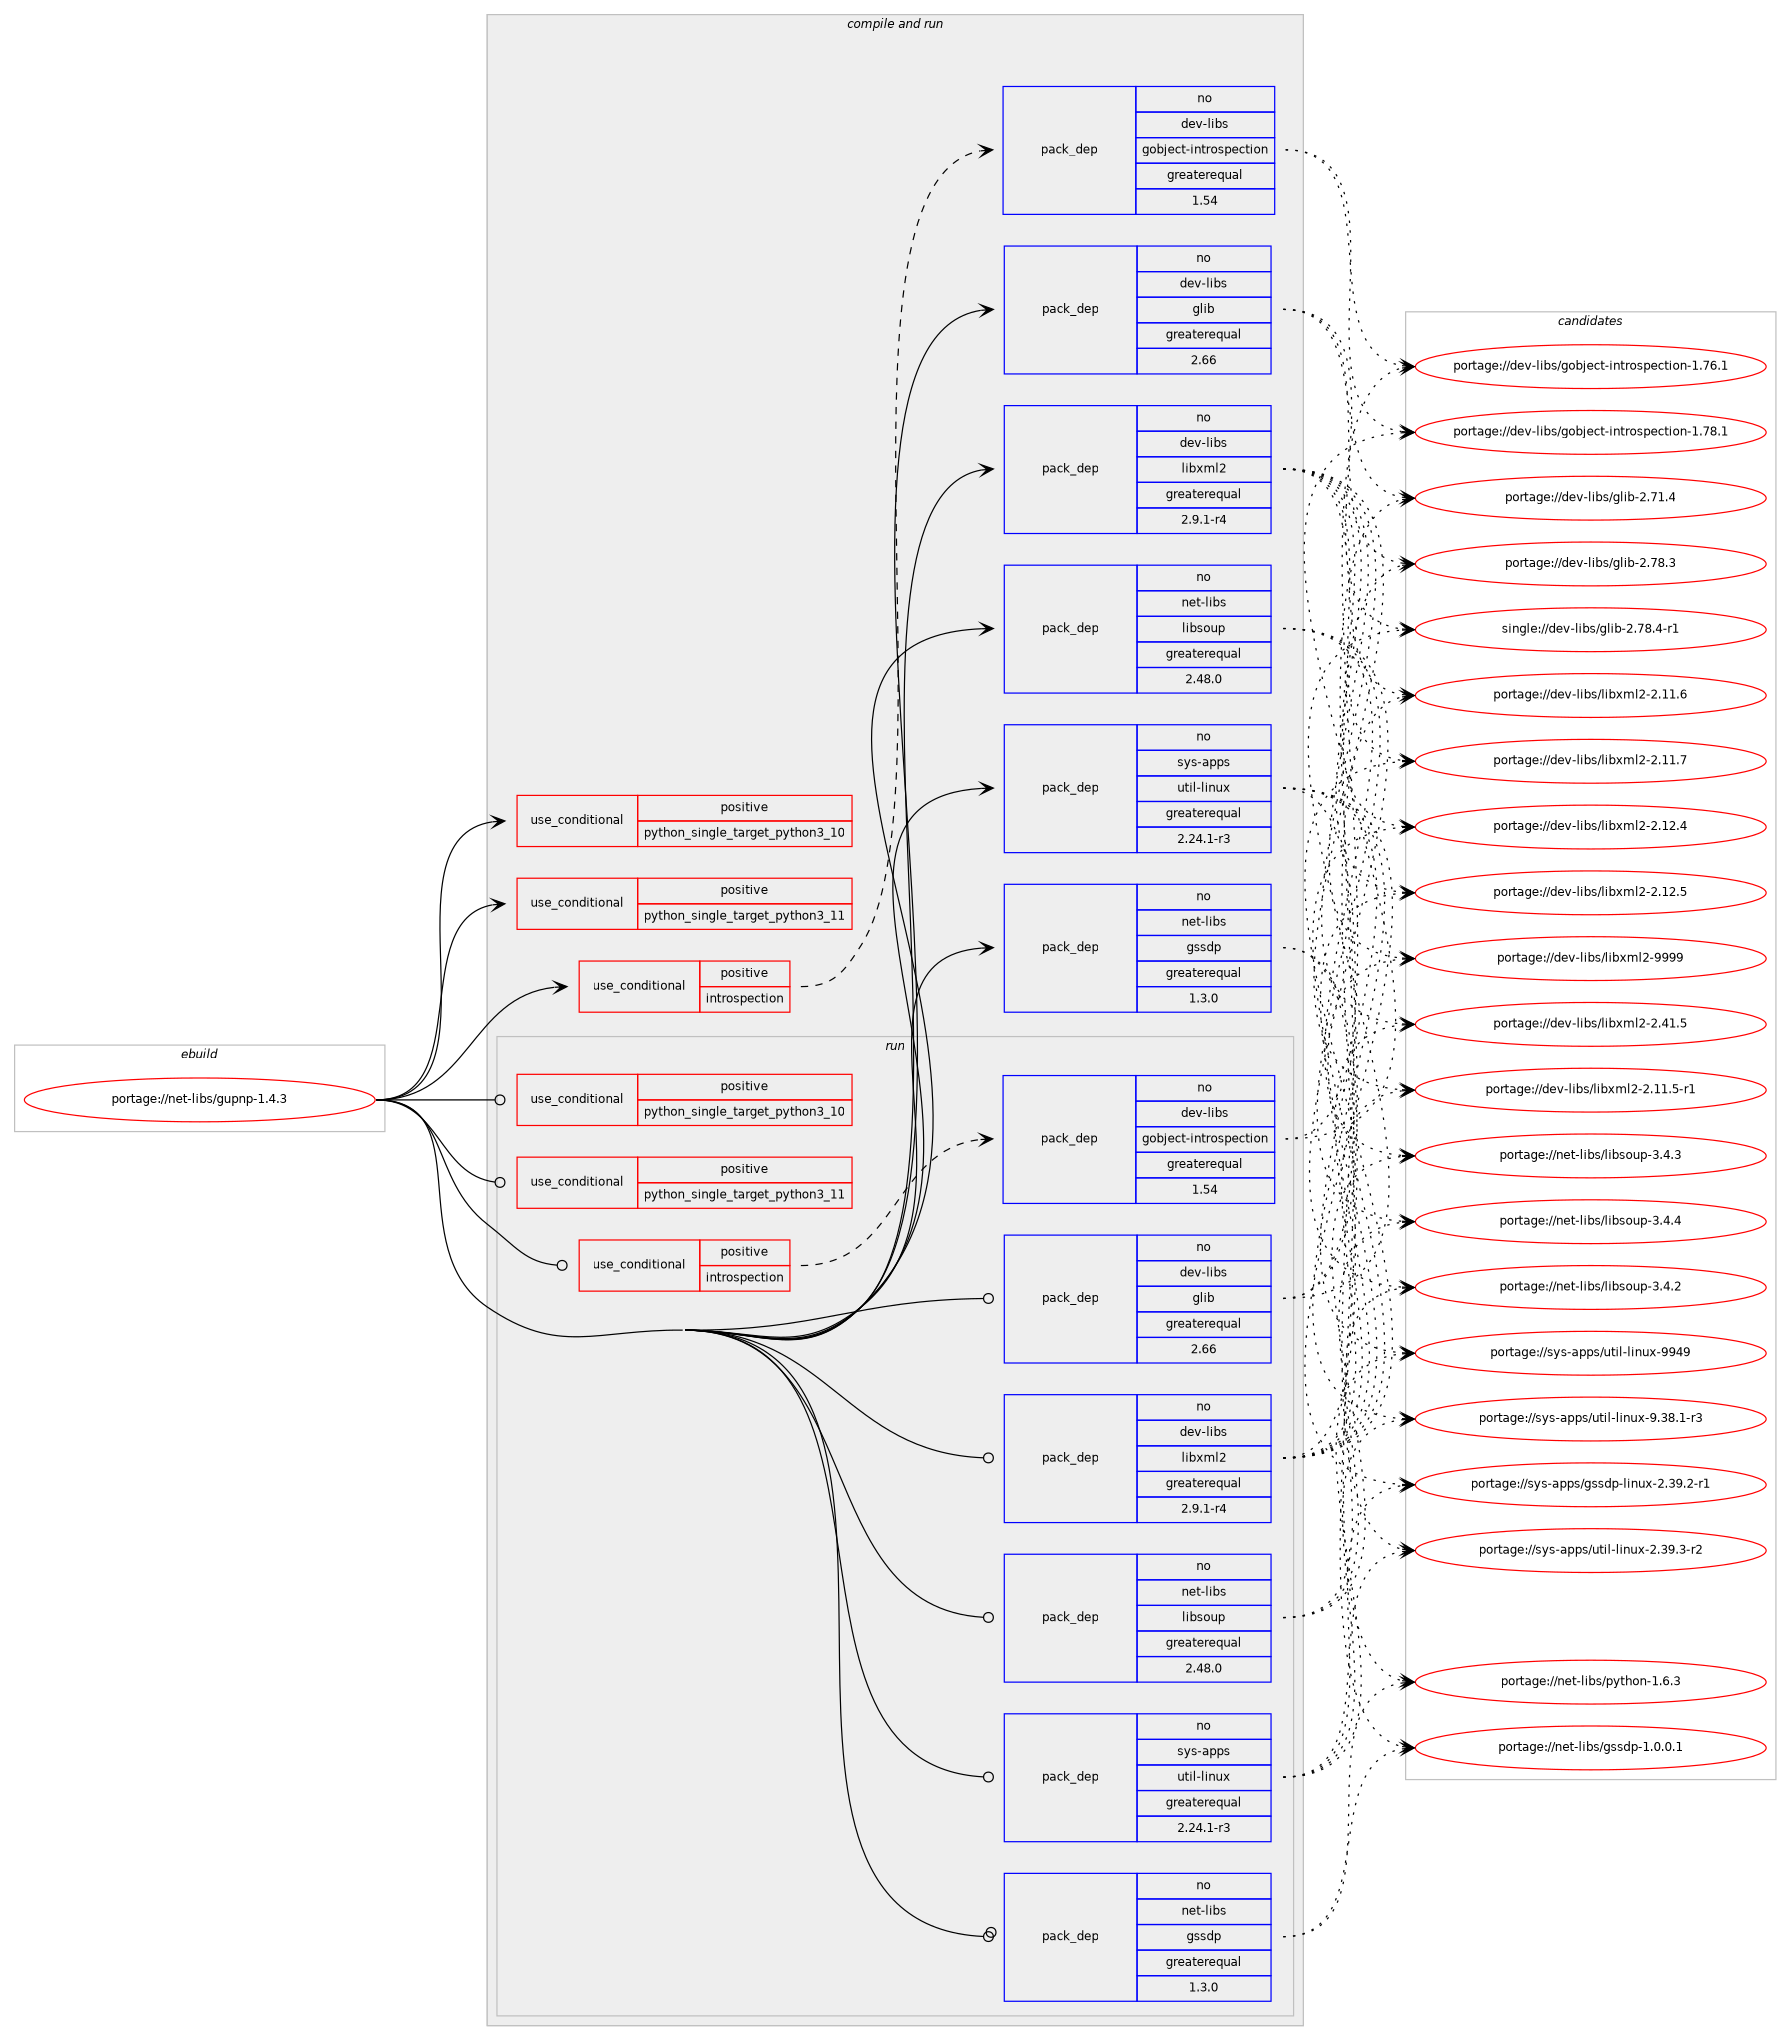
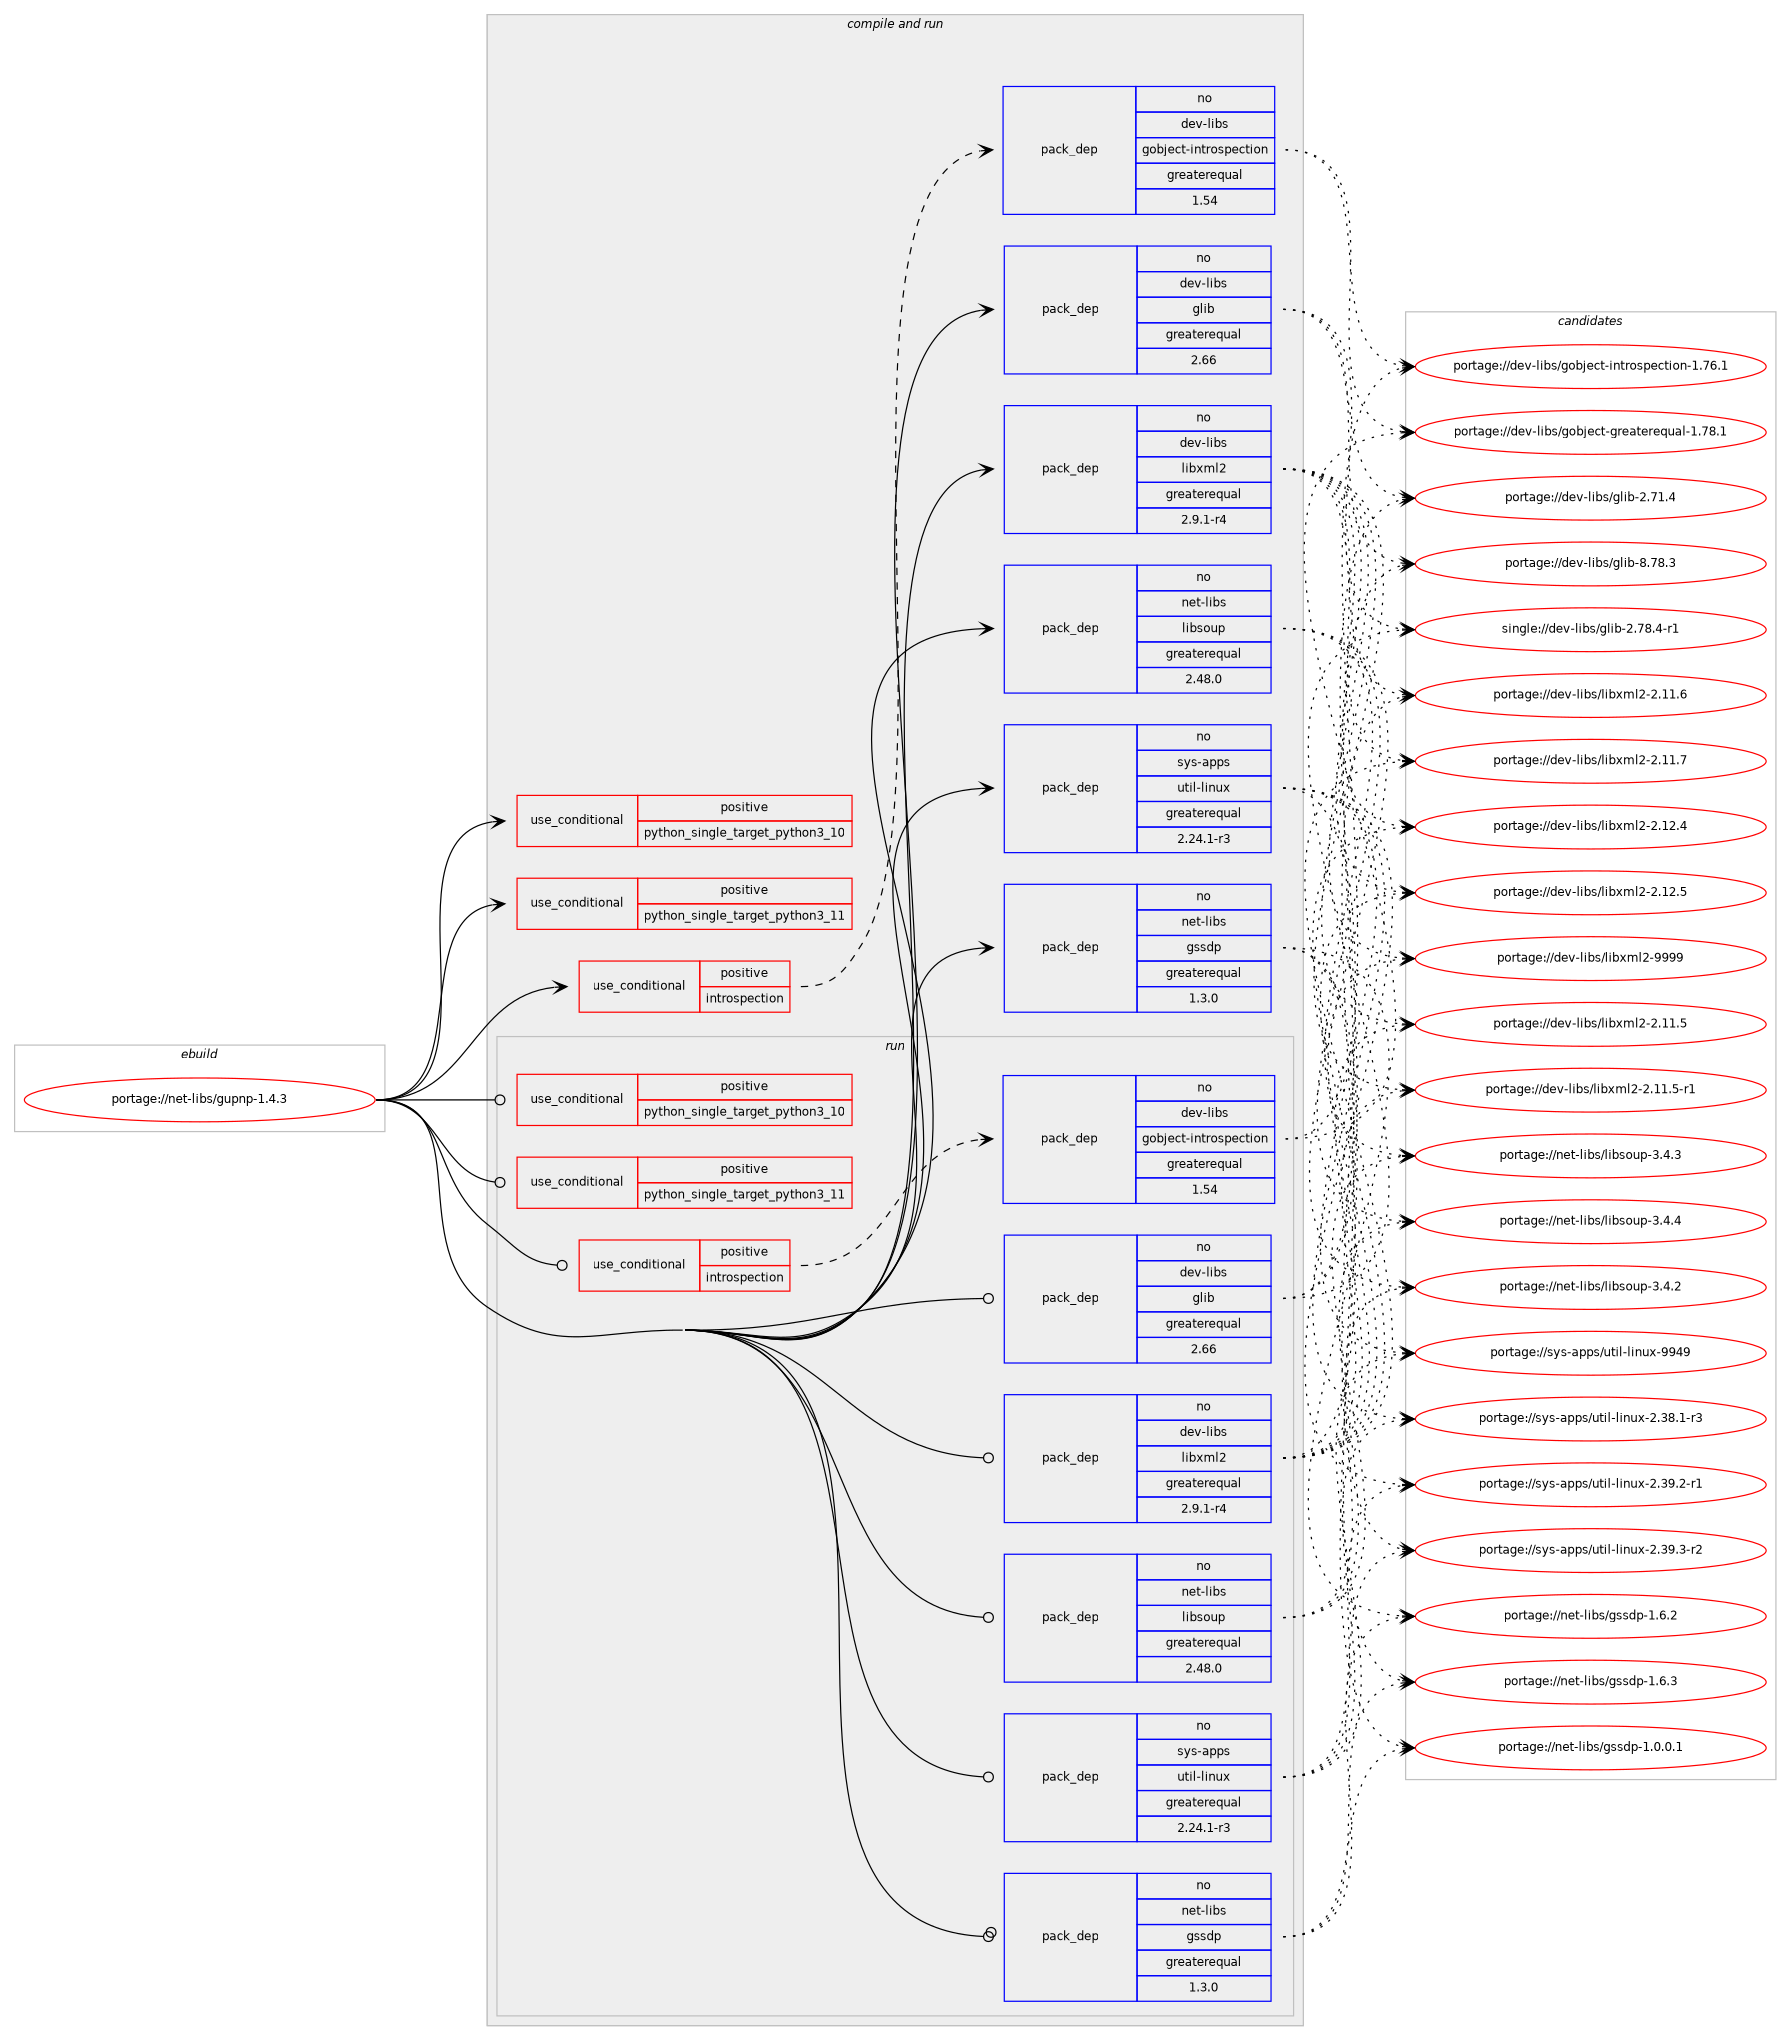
node "portage://dev-libs/gobject-introspection-1.78.1": label "portage://dev-libs/gobject-introspection-1.78.1" -> "portage://dev-libs/gobject-greaterequal-1.78.1"
node "portage://dev-libs/glib-2.78.3": label "portage://dev-libs/glib-2.78.3" -> "portage://dev-libs/glib-8.78.3"
node "portage://dev-libs/libxml2-2.41.5": label "portage://dev-libs/libxml2-2.41.5" -> "portage://dev-libs/libxml2-2.11.5"
node "portage://sys-apps/util-linux-9.38.1-r3": label "portage://sys-apps/util-linux-9.38.1-r3" -> "portage://sys-apps/util-linux-2.38.1-r3"
node "portage://sys-apps/gssdp-linux-2.39.2-r1": label "portage://sys-apps/gssdp-linux-2.39.2-r1" -> "portage://sys-apps/util-linux-2.39.2-r1"
node "portage://net-libs/gssdp-1.6.2": added
node "portage://net-libs/python-1.6.3": label "portage://net-libs/python-1.6.3" -> "portage://net-libs/gssdp-1.6.3"
